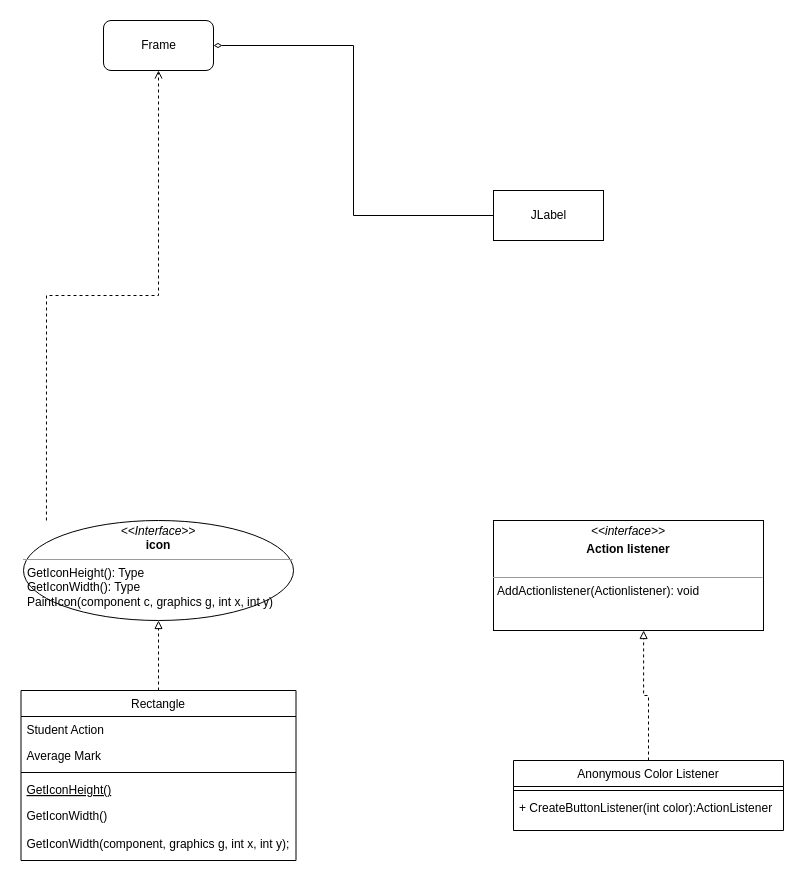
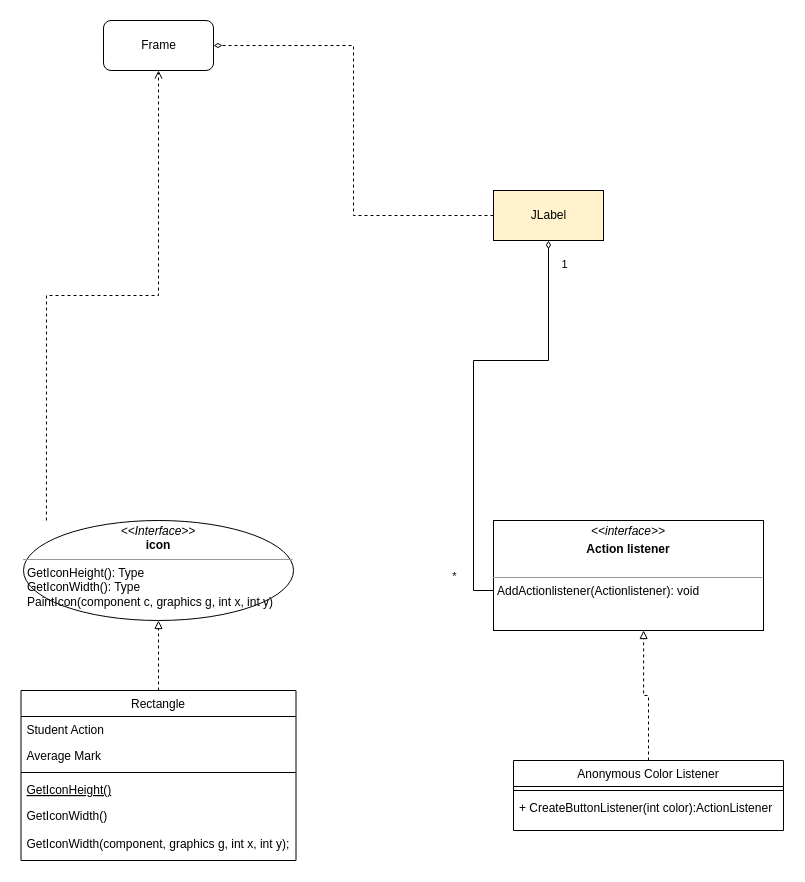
edge "JLabel" -> "Frame": style solid -> dashed
node "JLabel": fillcolor #ffffff -> #fff2cc
edge "<<interface>> Action listener AddActionlistener(Actionlistener): void" -> "JLabel": added, labels "*", "1"
